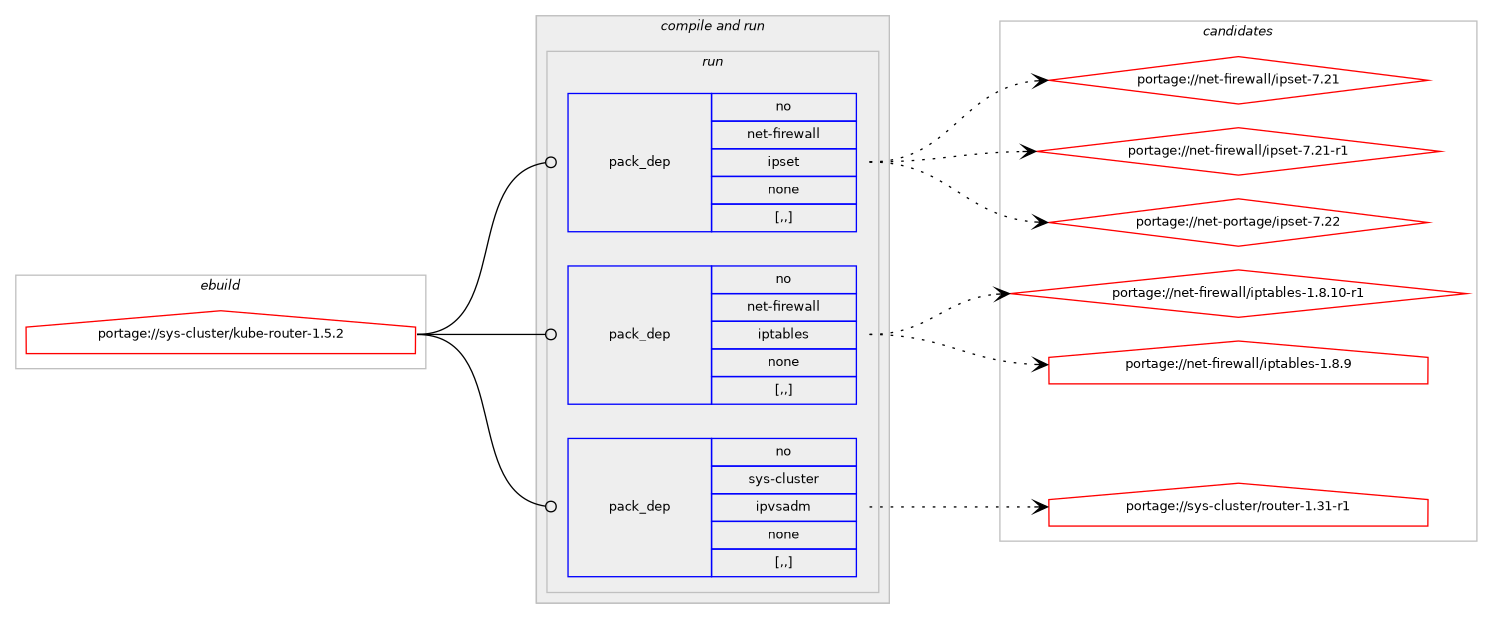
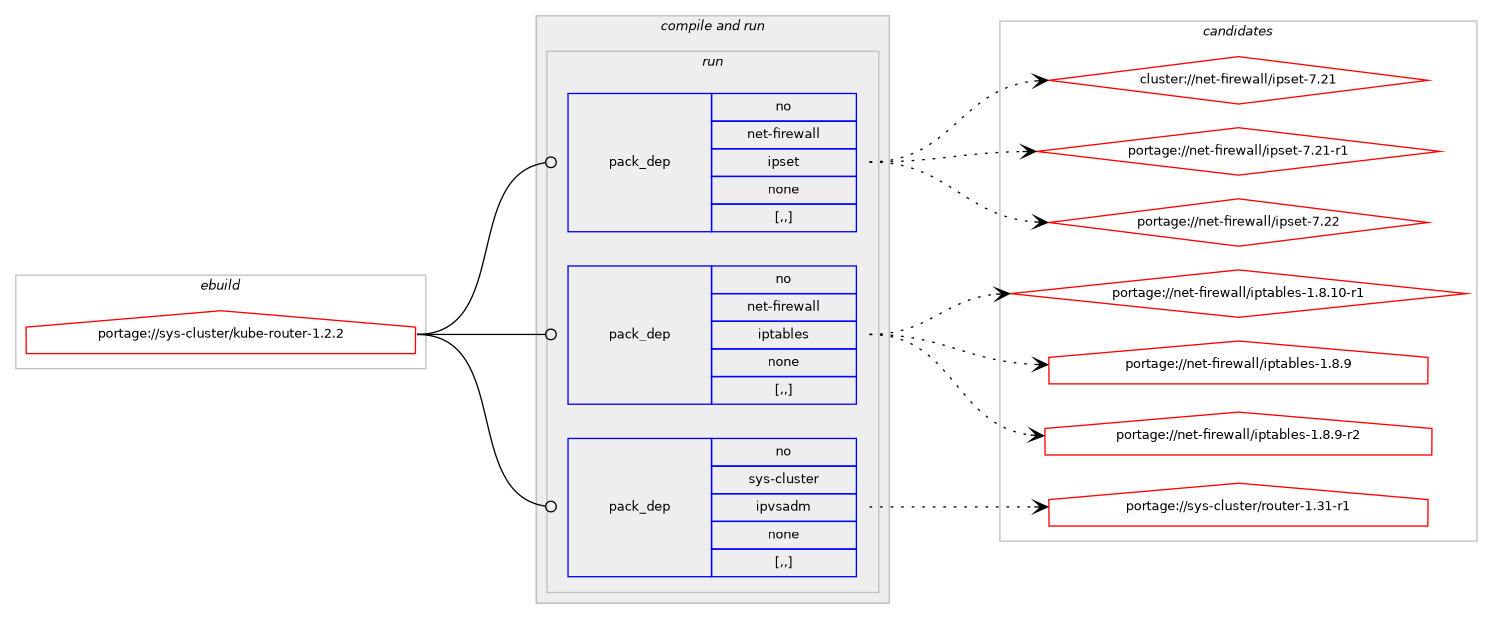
node "portage://net-firewall/ipset-7.21": label "portage://net-firewall/ipset-7.21" -> "cluster://net-firewall/ipset-7.21"
node "portage://net-portage/ipset-7.22": label "portage://net-portage/ipset-7.22" -> "portage://net-firewall/ipset-7.22"
node "portage://sys-cluster/kube-router-1.5.2": label "portage://sys-cluster/kube-router-1.5.2" -> "portage://sys-cluster/kube-router-1.2.2"
node "portage://net-firewall/iptables-1.8.9-r2": added
